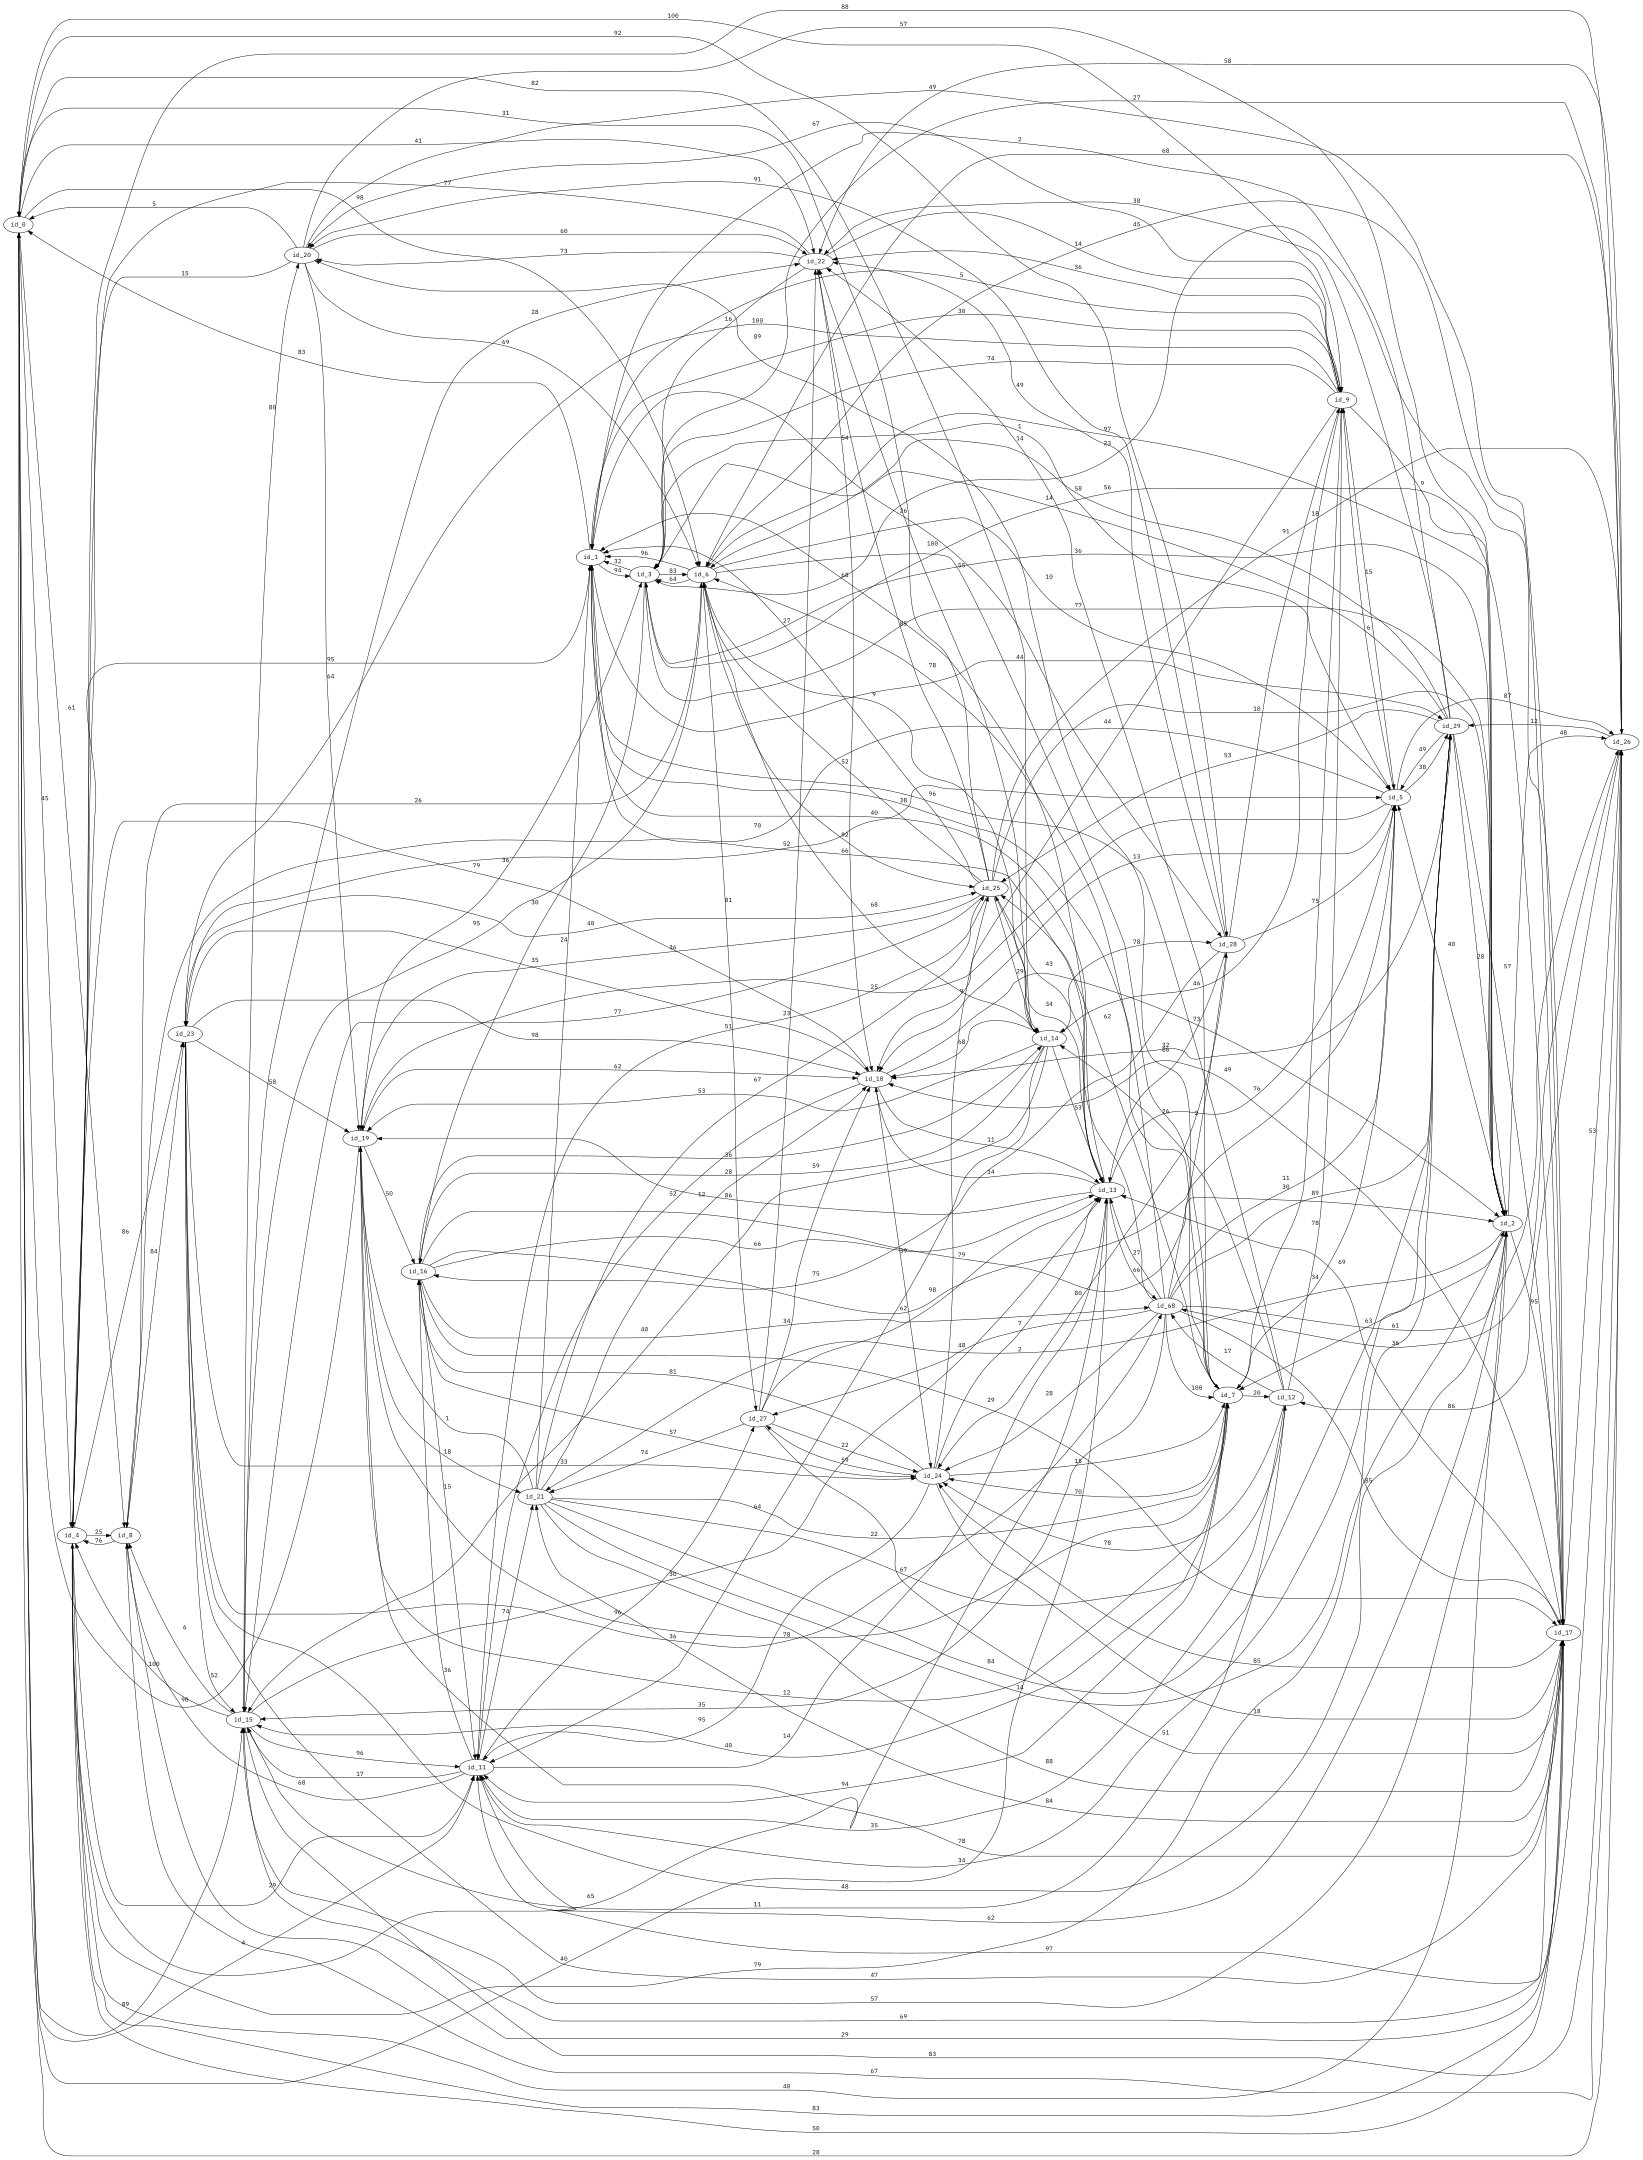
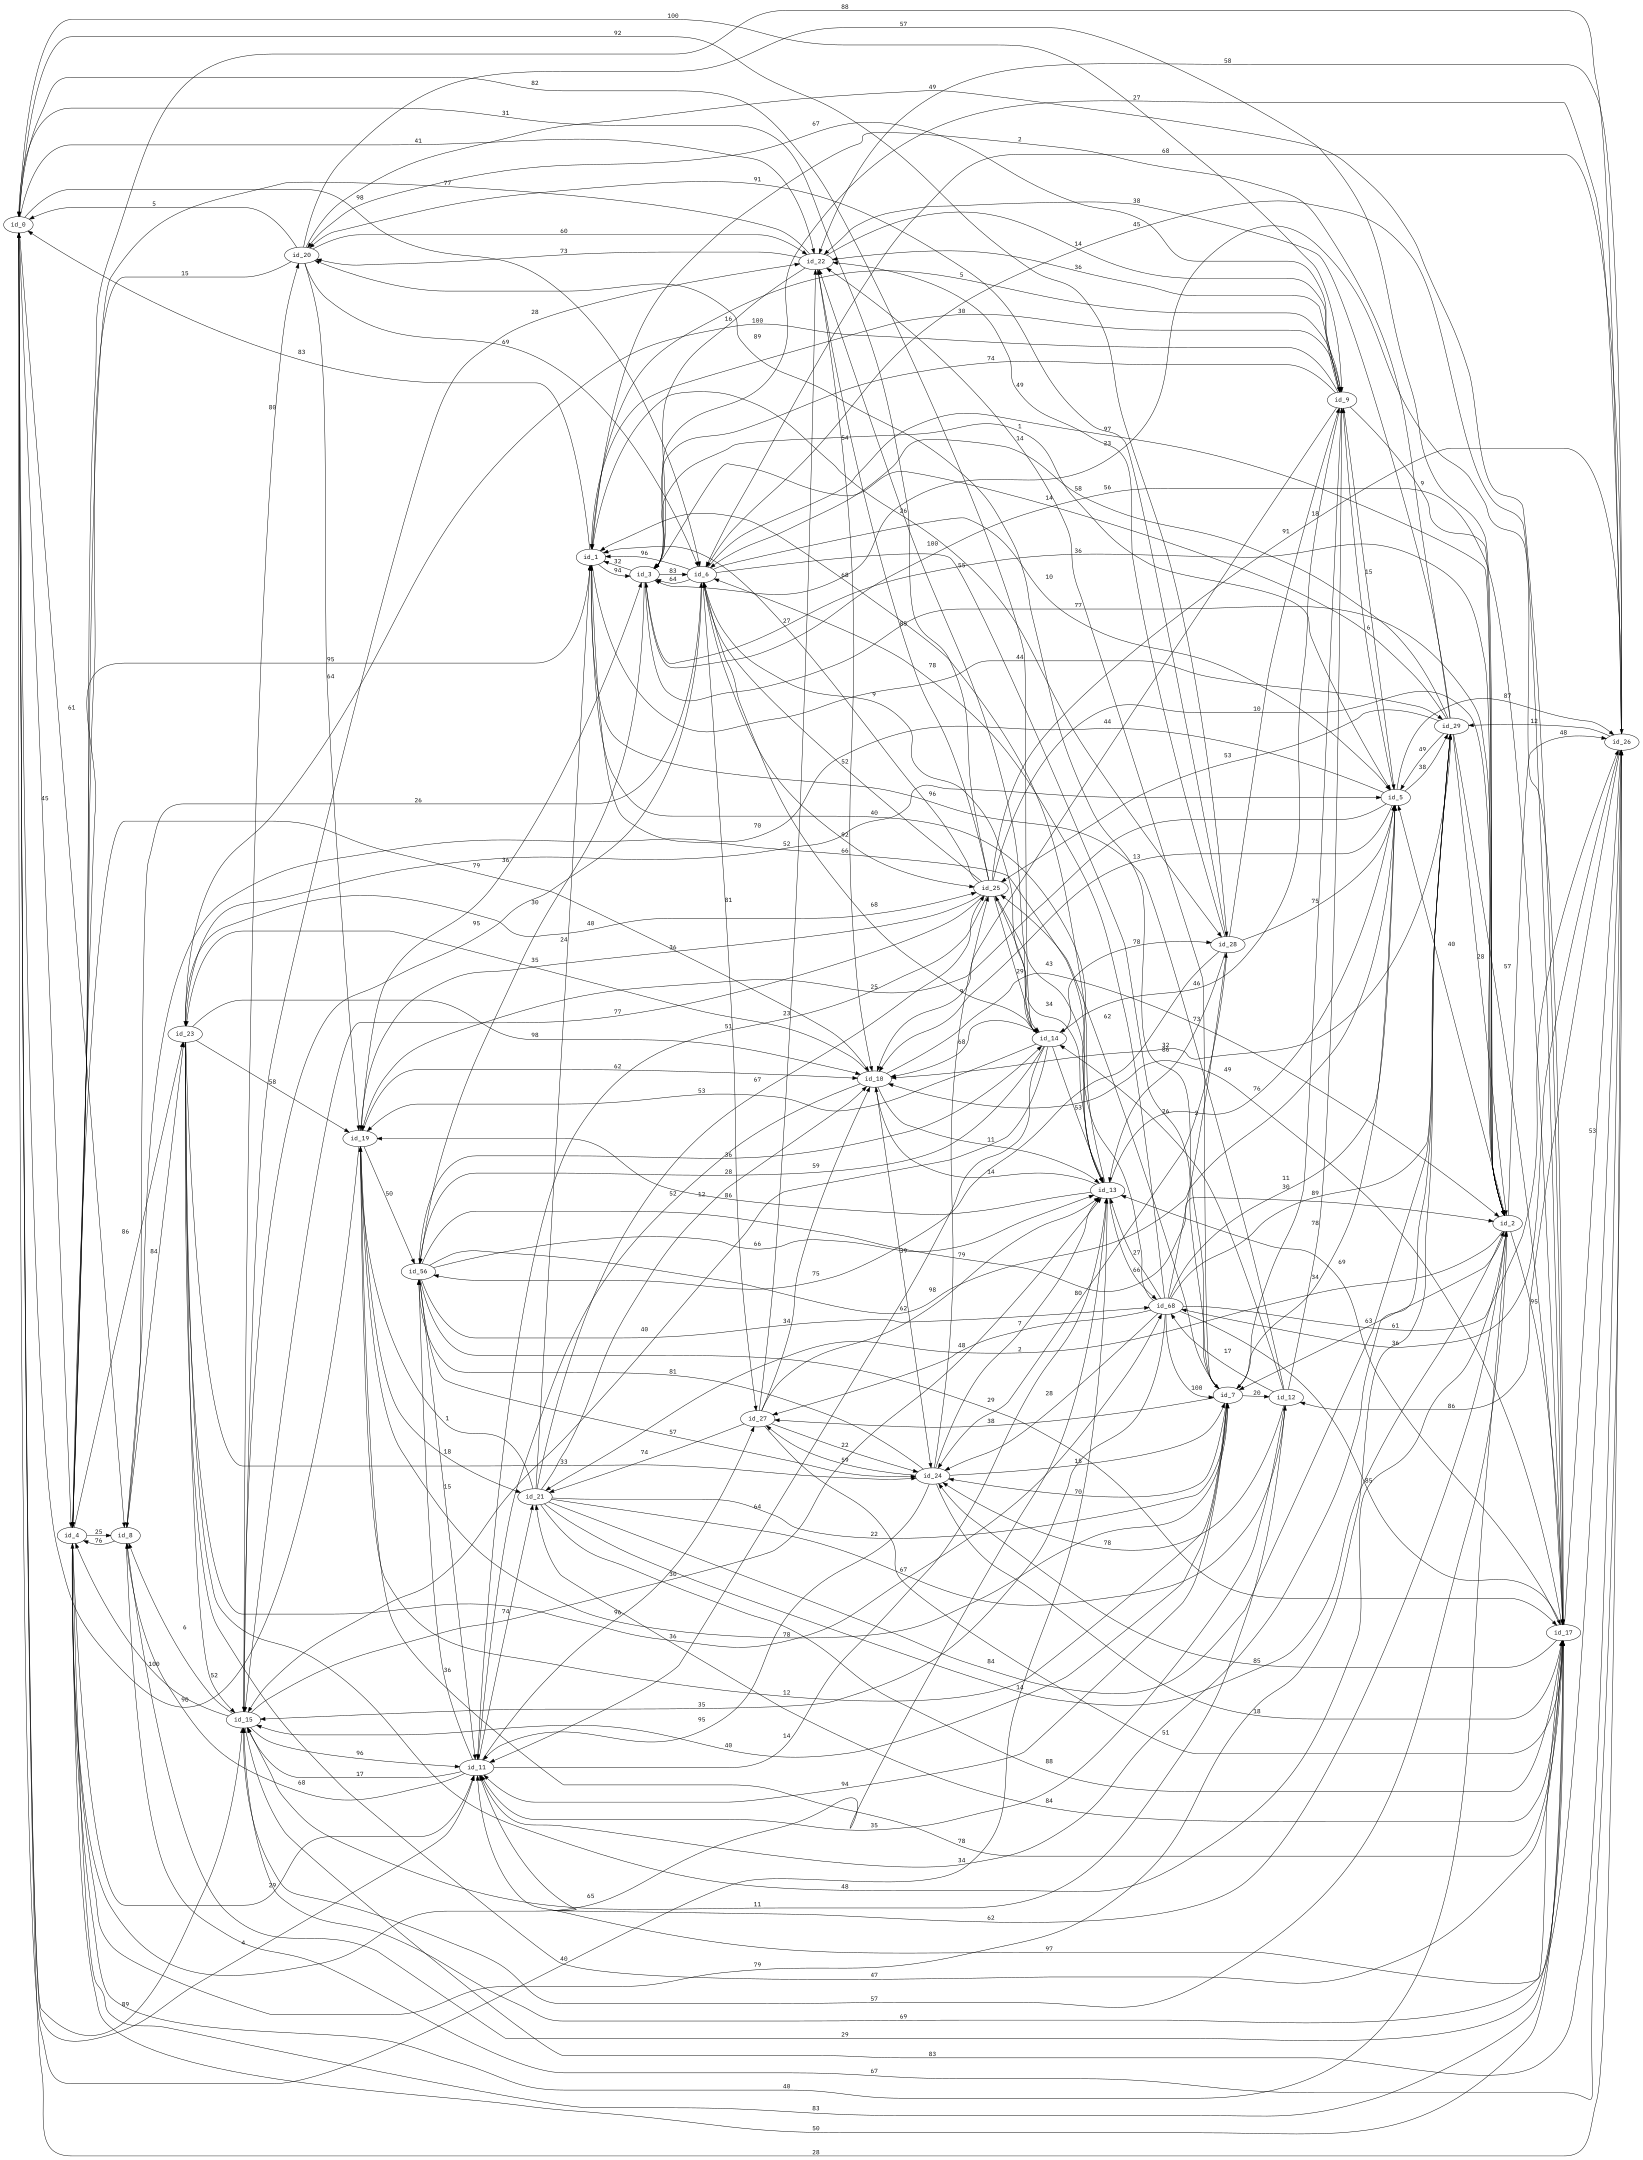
edge "id_7" -> "id_1": now "id_7" -> "id_27"
node "id_16": label "id_16" -> "id_56"
